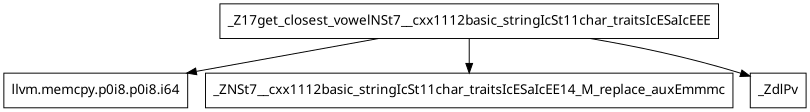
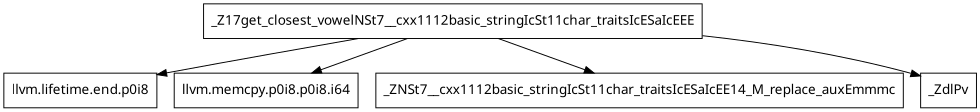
node "llvm.lifetime.end.p0i8": added
